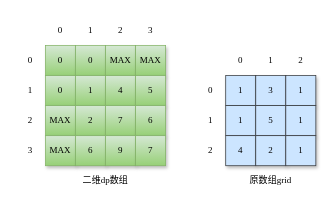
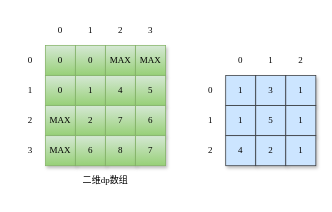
node "9": label "9" -> "8"
node "原数组grid": removed
